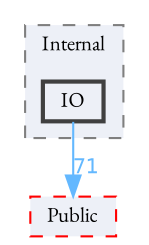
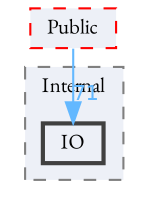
edge "IO" -> "Public": reversed
